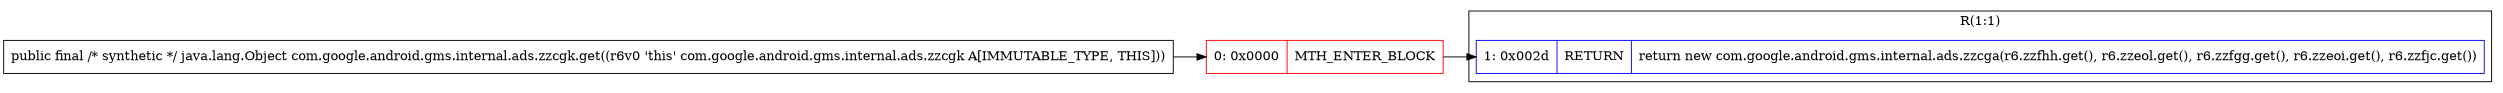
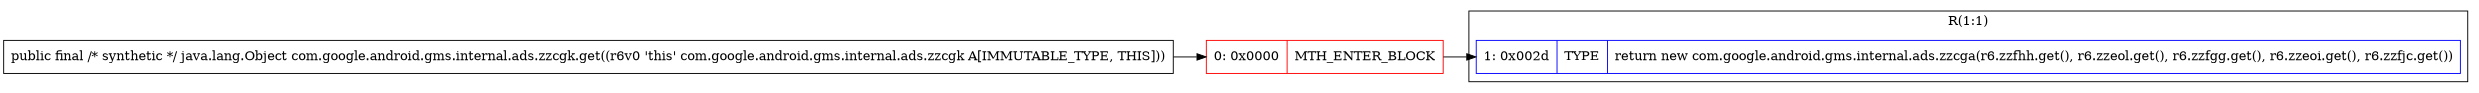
node "1: 0x002d": text "RETURN" -> "TYPE"
